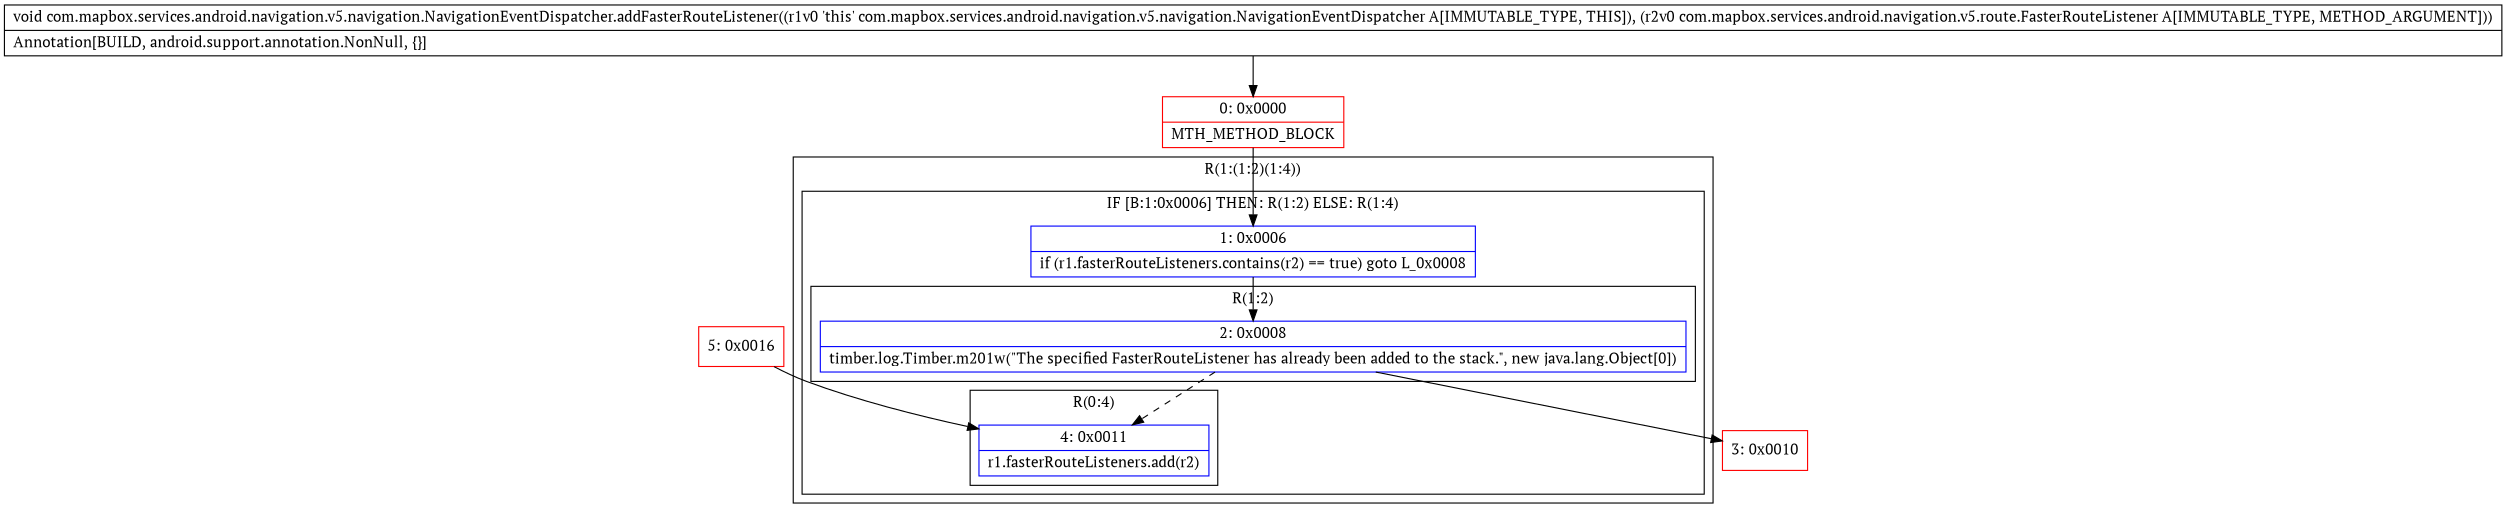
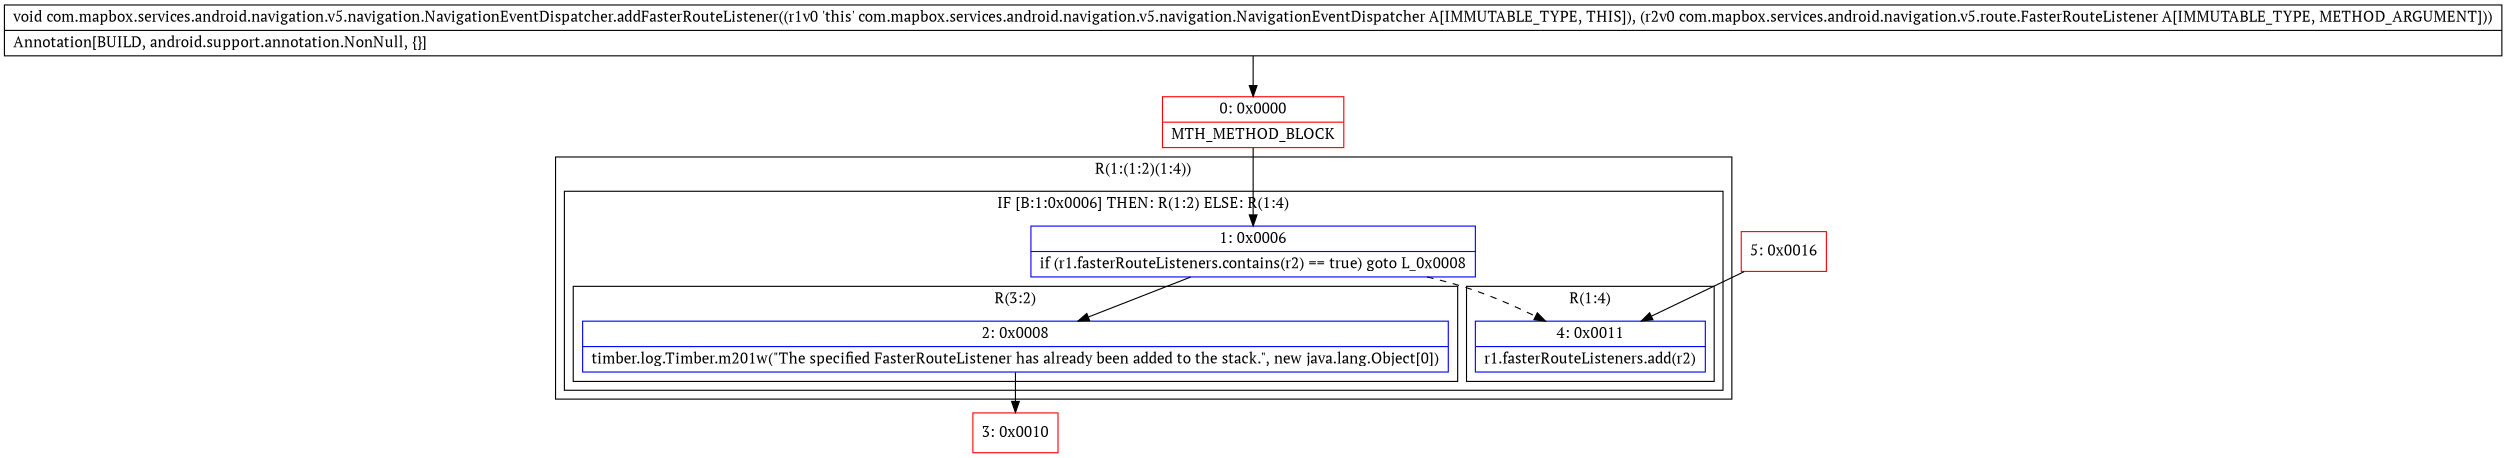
cluster "R(1:2)": label "R(1:2)" -> "R(3:2)"
edge "2: 0x0008" -> "4: 0x0011": now "1: 0x0006" -> "4: 0x0011"
cluster "R(0:4)": label "R(0:4)" -> "R(1:4)"
